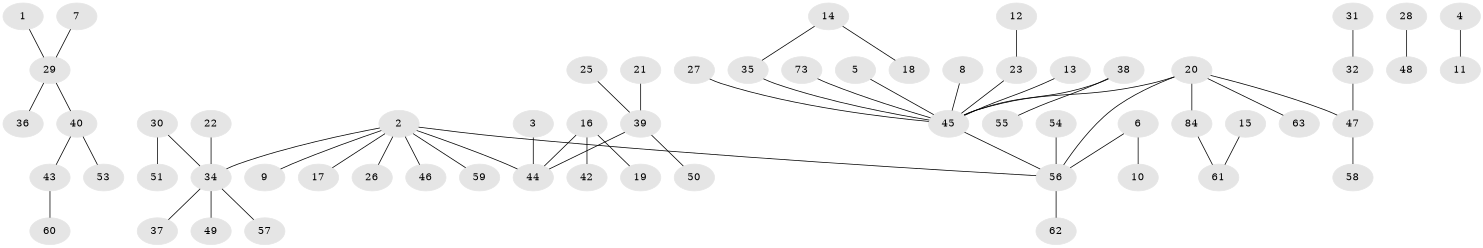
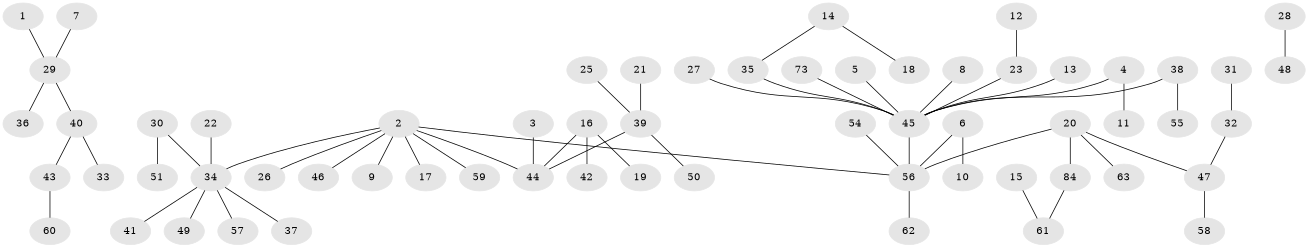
edge "20" -- "45": now "4" -- "45"
node "53": label "53" -> "33"
node "41": added
